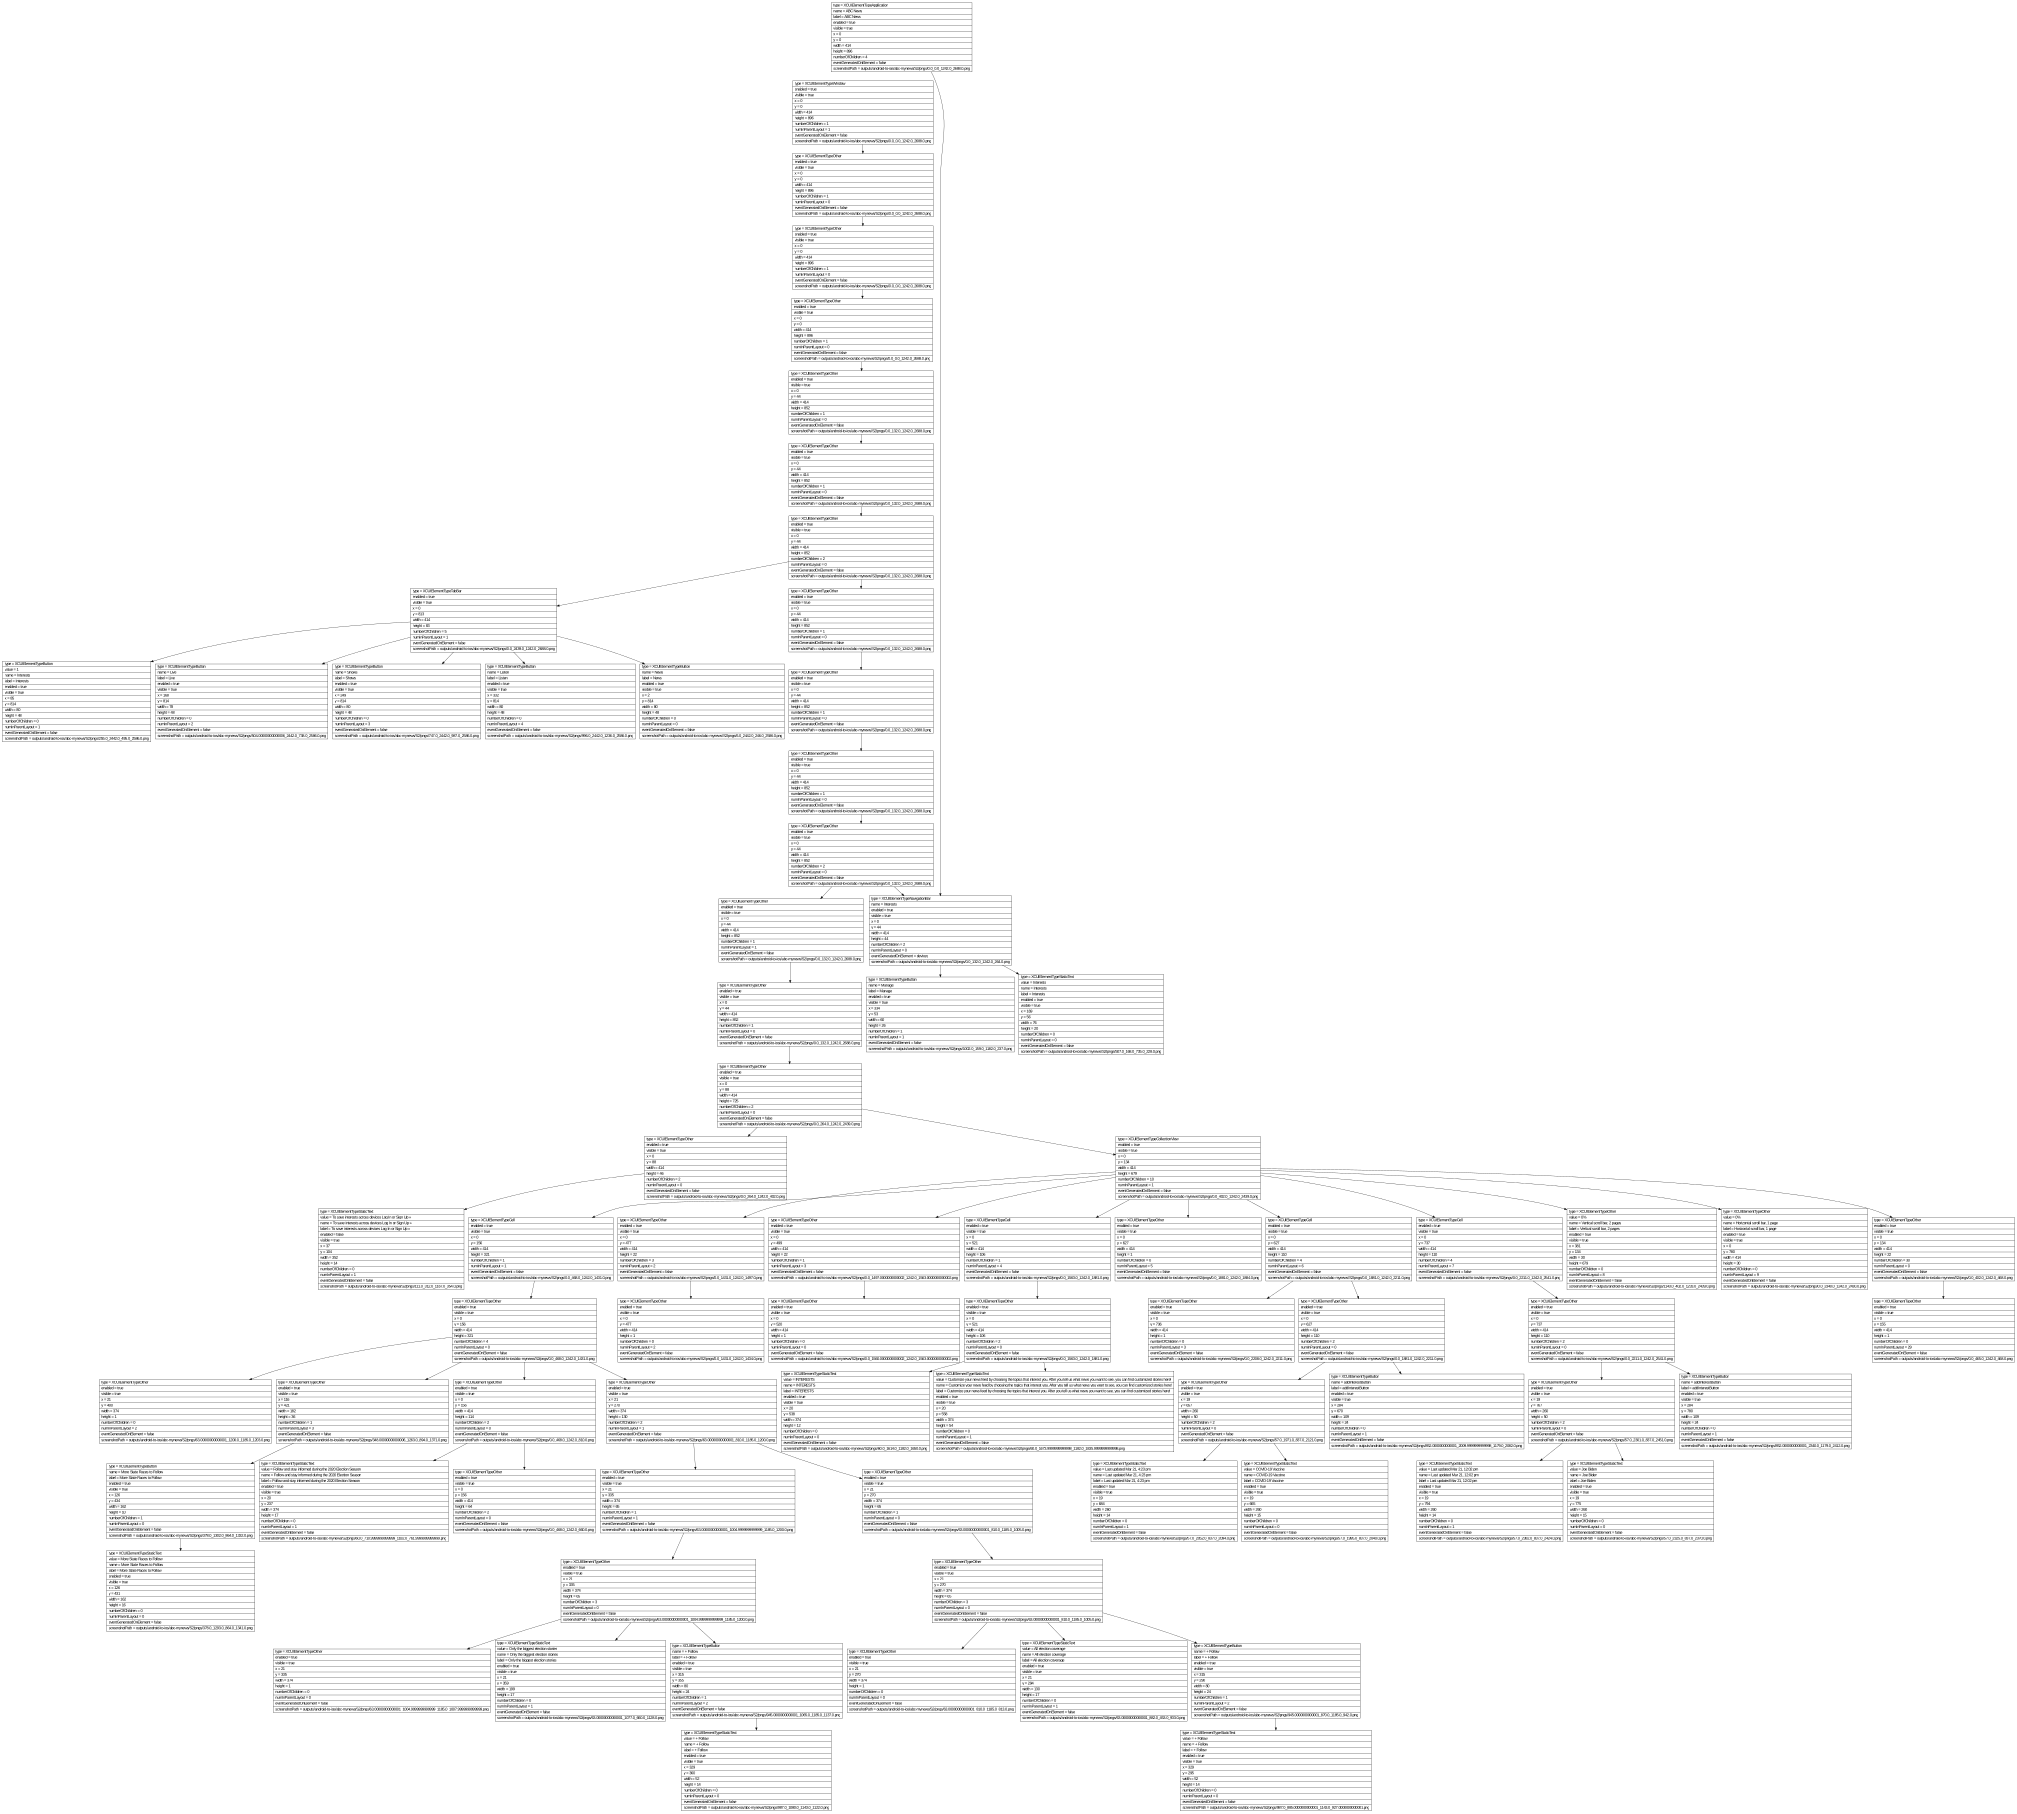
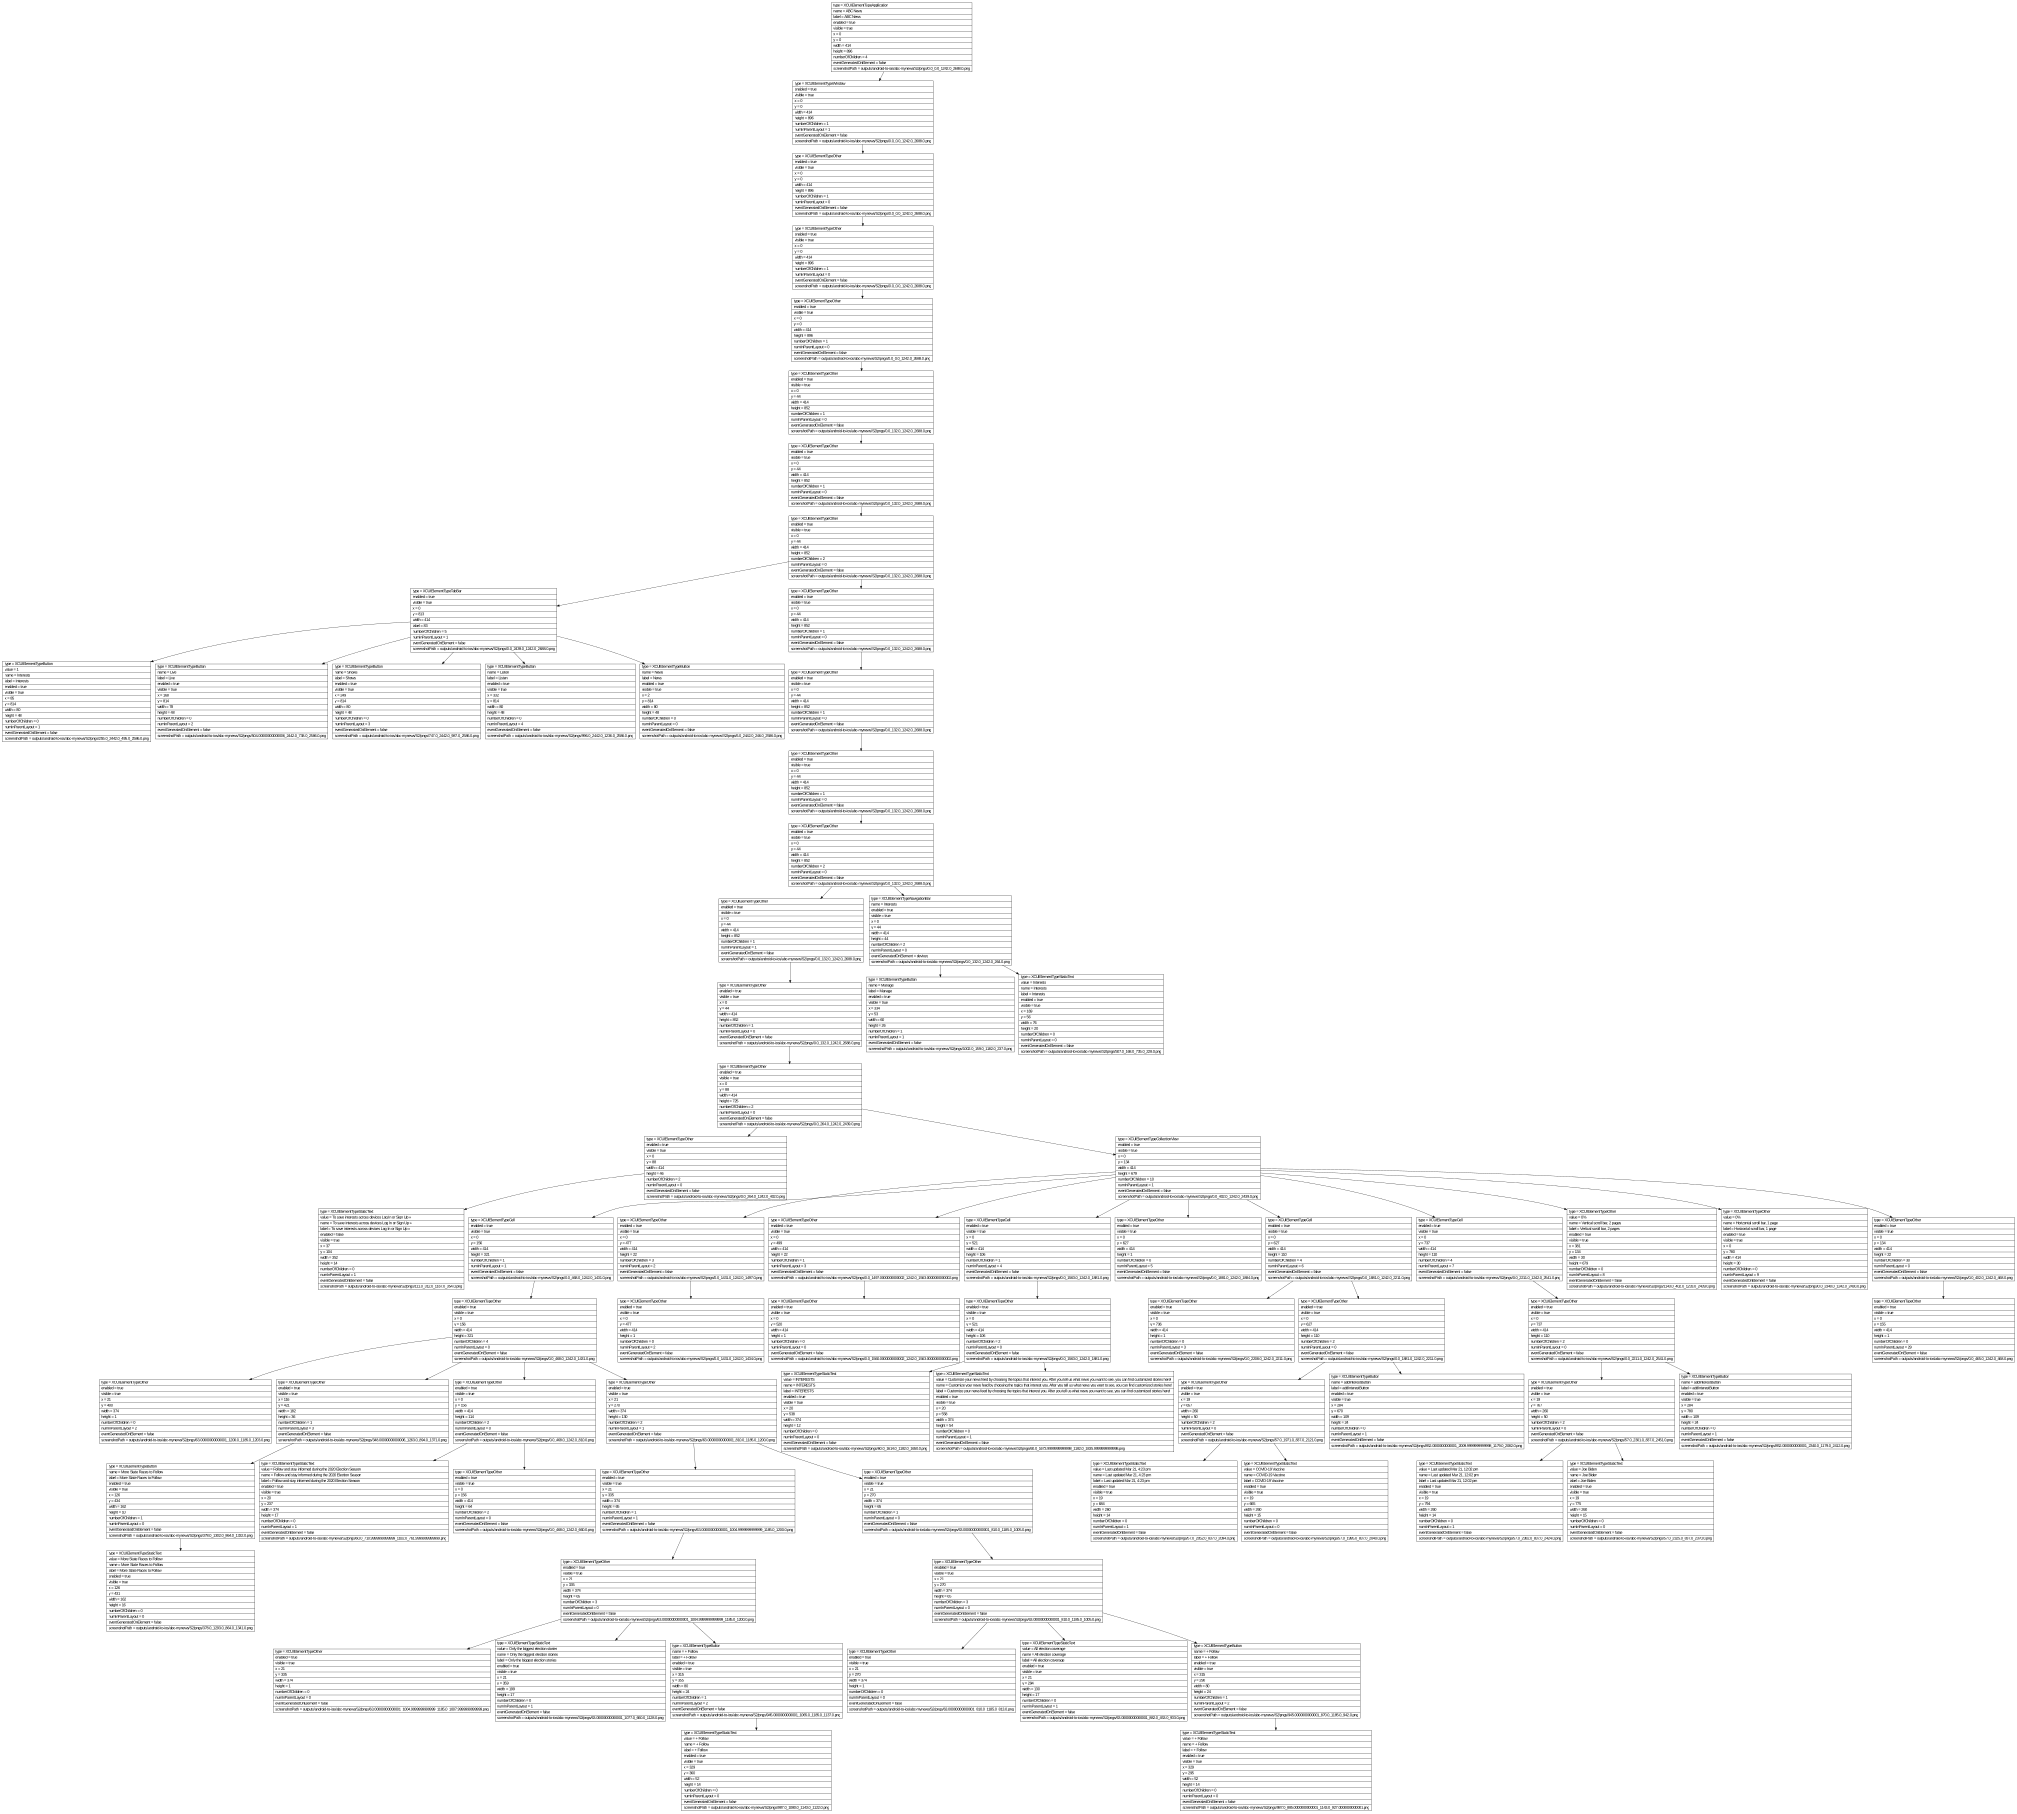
edge "type = XCUIElementTypeApplication" -> "type = XCUIElementTypeNavigationBar": now "type = XCUIElementTypeApplication" -> "type = XCUIElementTypeWindow"
node "type = XCUIElementTypeTabBar": text "height = 83" -> "label = 83"
